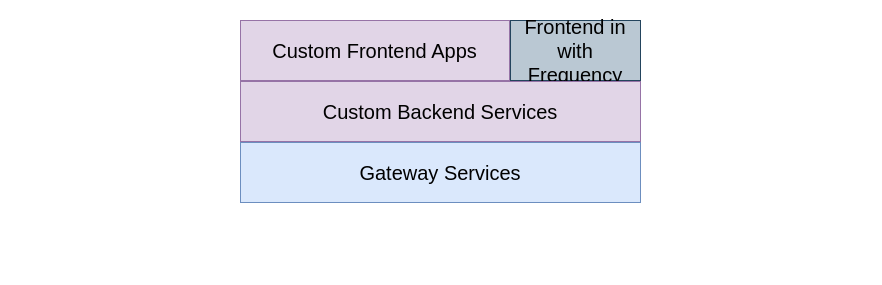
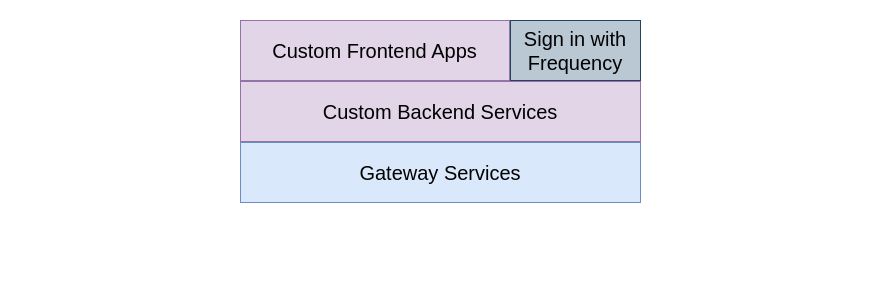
node "Frontend in with Frequency": label "Frontend in with Frequency" -> "Sign in with Frequency"
